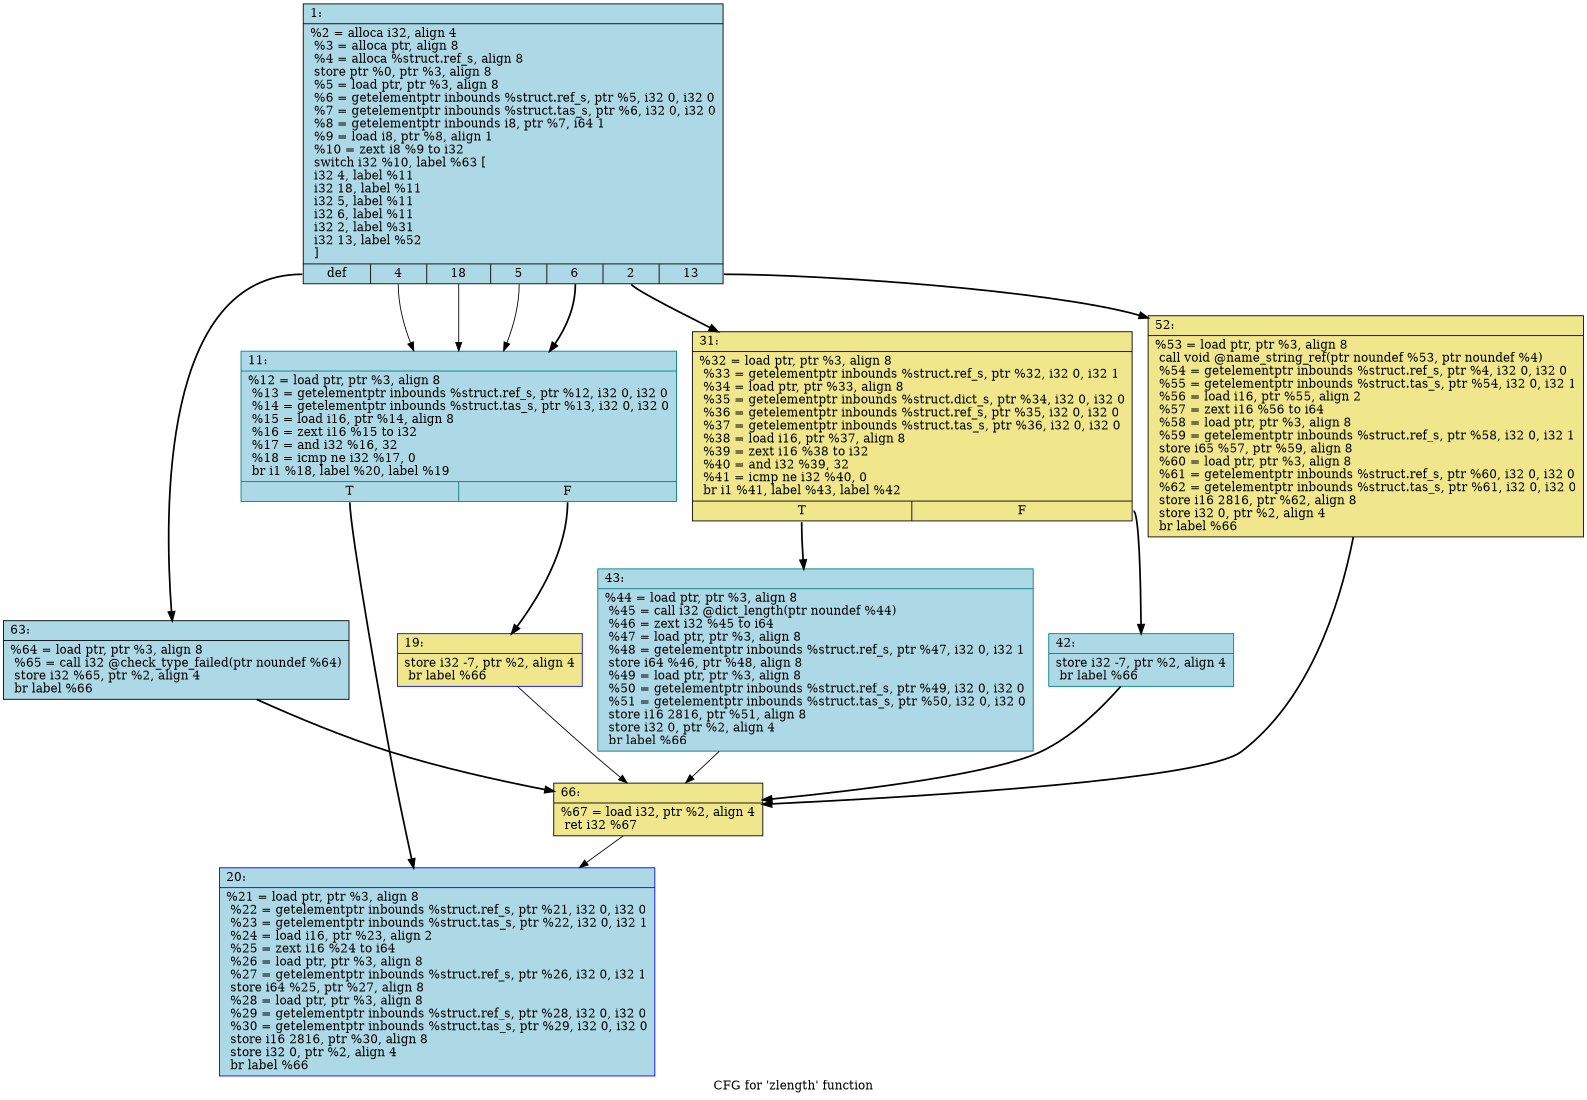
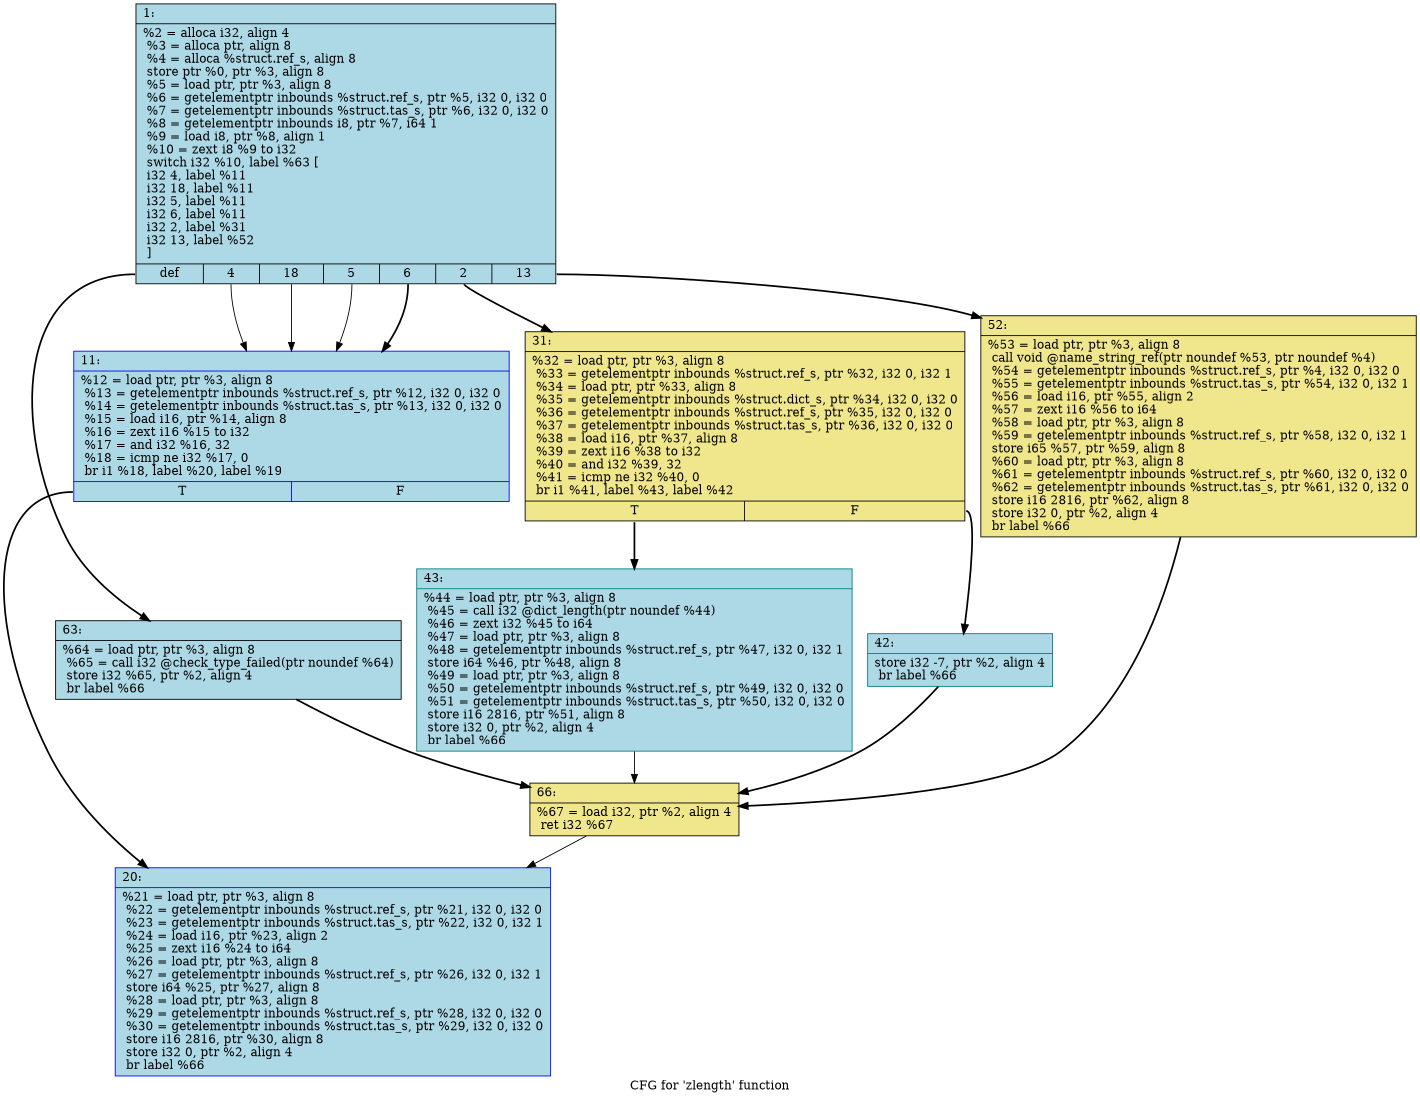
node "11:": color teal -> blue
node "19:": removed
